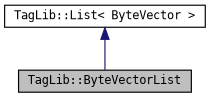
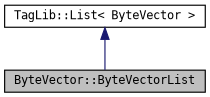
node "TagLib::ByteVectorList": label "TagLib::ByteVectorList" -> "ByteVector::ByteVectorList"
